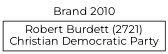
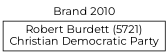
node "Robert Burdett (2721) Christian Democratic Party": label "Robert Burdett (2721) Christian Democratic Party" -> "Robert Burdett (5721) Christian Democratic Party"
